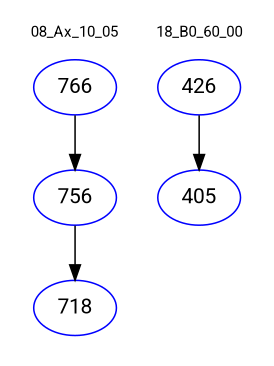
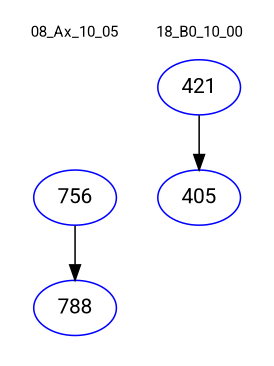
cluster "18_B0_60_00": label "18_B0_60_00" -> "18_B0_10_00"
node "766": removed
node "426": label "426" -> "421"
node "718": label "718" -> "788"
